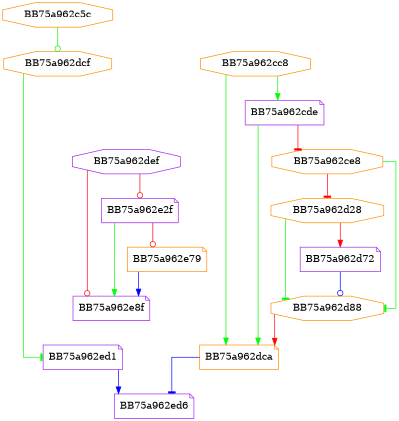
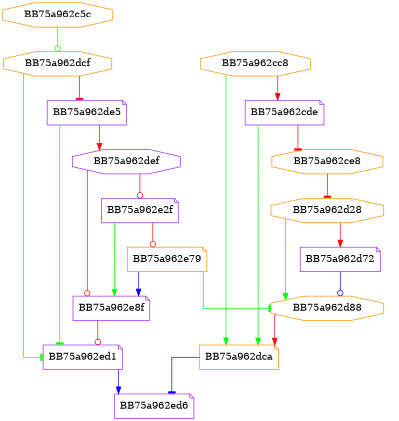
edge "BB75a962cc8" -> "BB75a962cde": color green -> red
node "BB75a962de5": added
edge "BB75a962ce8" -> "BB75a962d88": now "BB75a962e79" -> "BB75a962d88"
edge "BB75a962d28" -> "BB75a962d88": arrowhead tee -> normal
edge "BB75a962e8f" -> "BB75a962ed1": added
